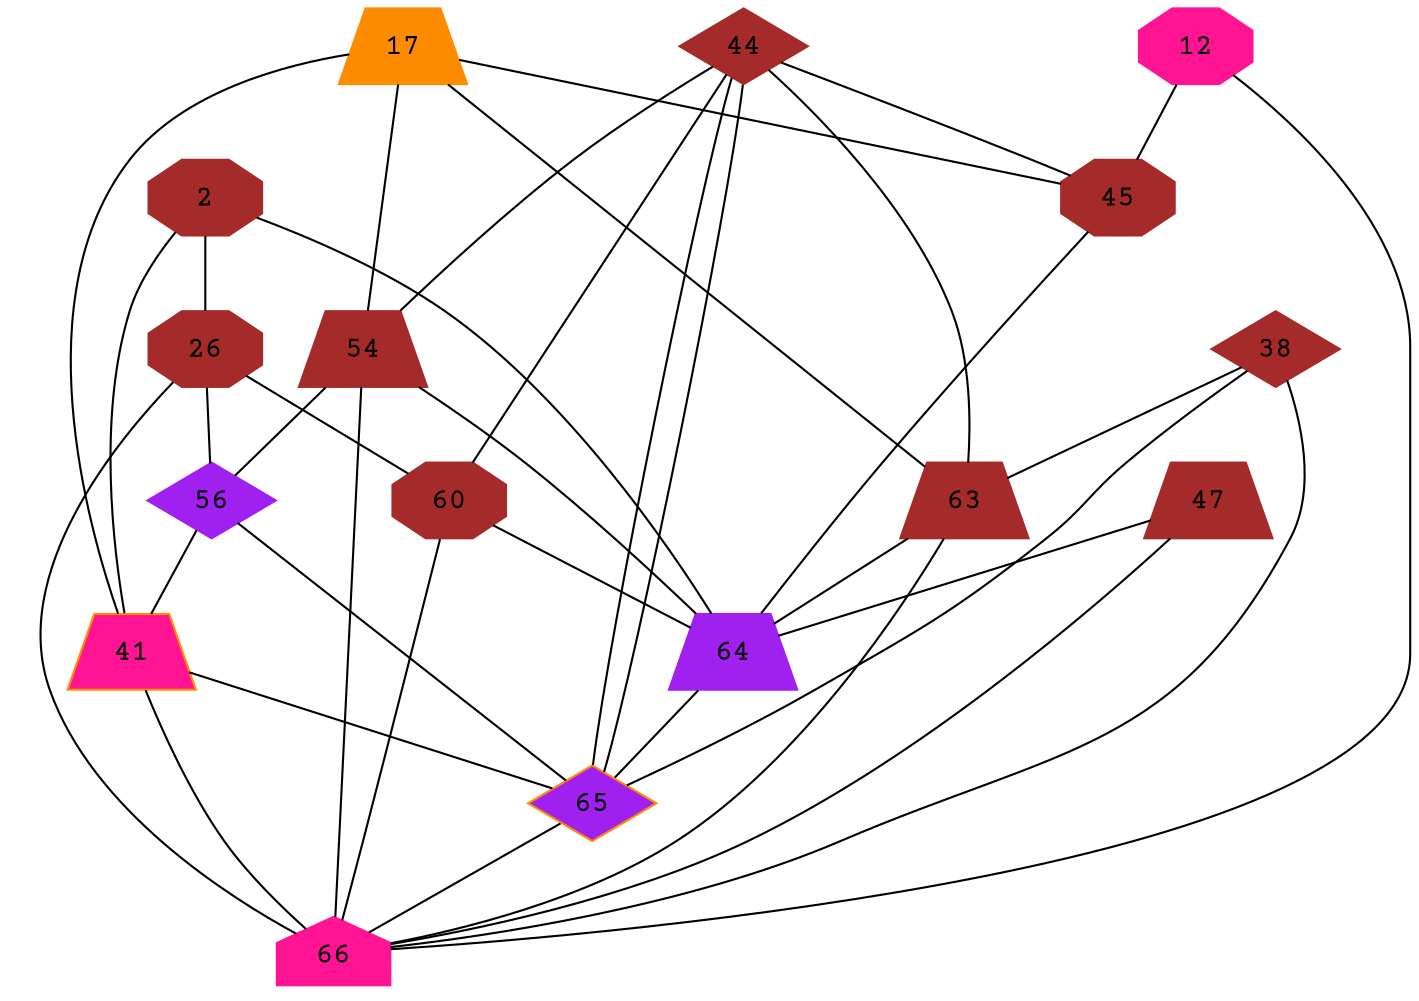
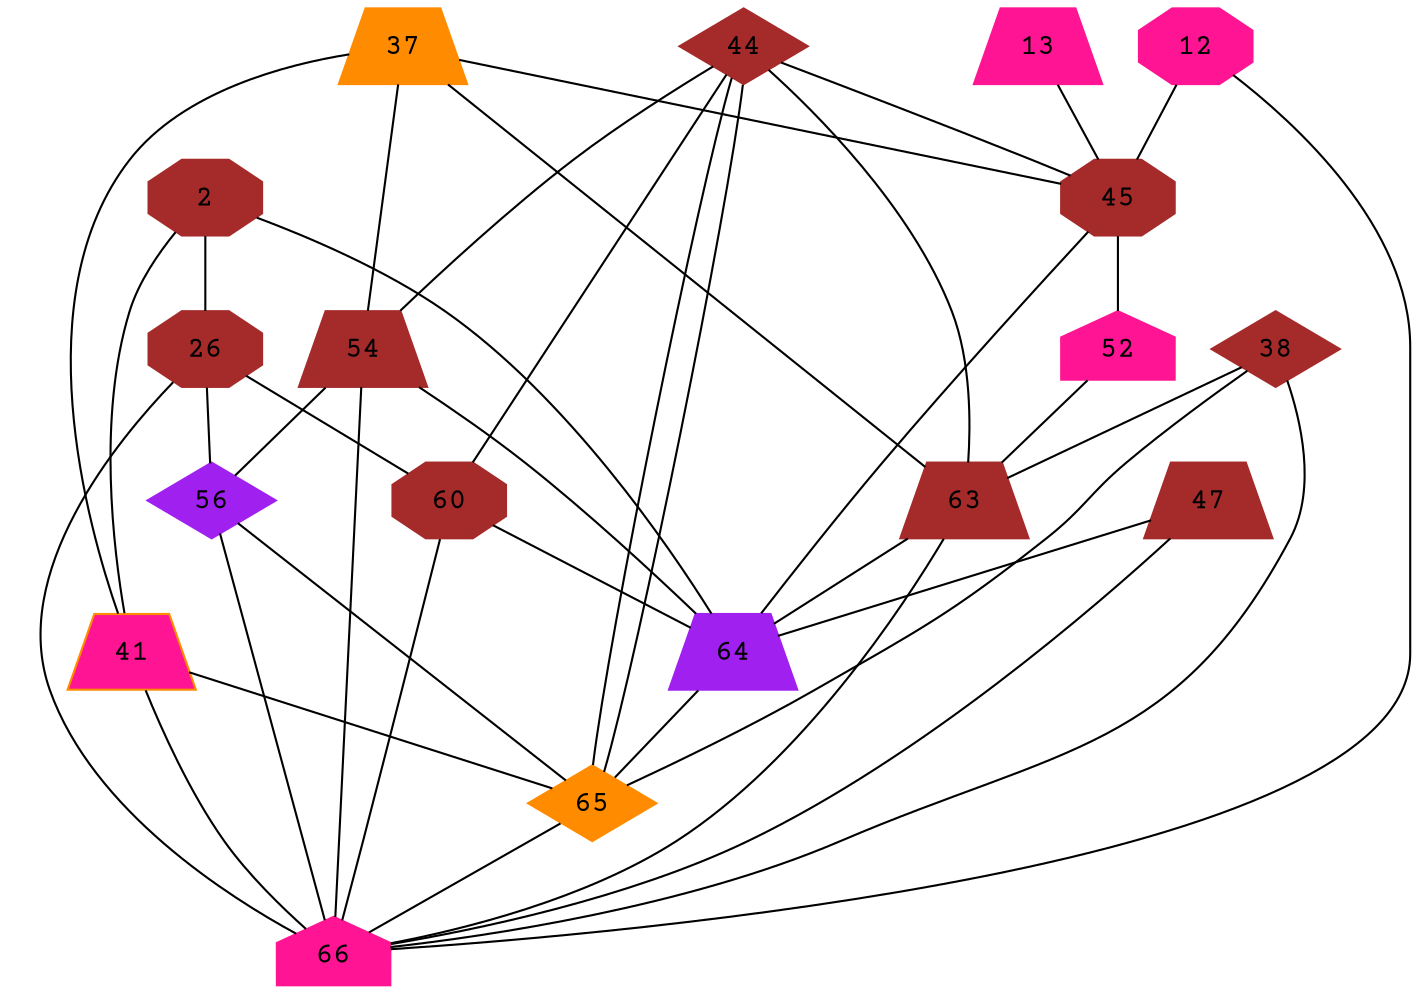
node "17": label "17" -> "37"
node "13": added
node "52": added
edge "56" -- "41": now "56" -- "66"
node "65": fillcolor purple -> darkorange
